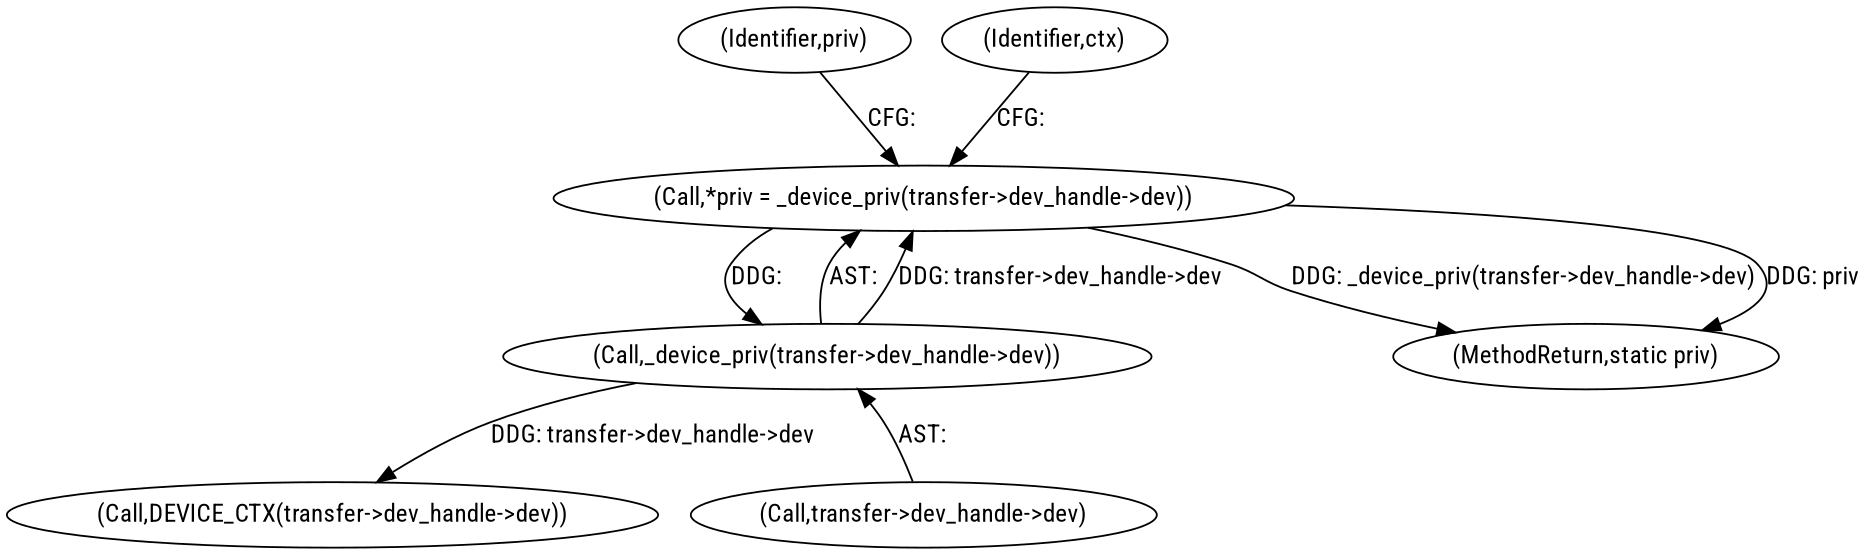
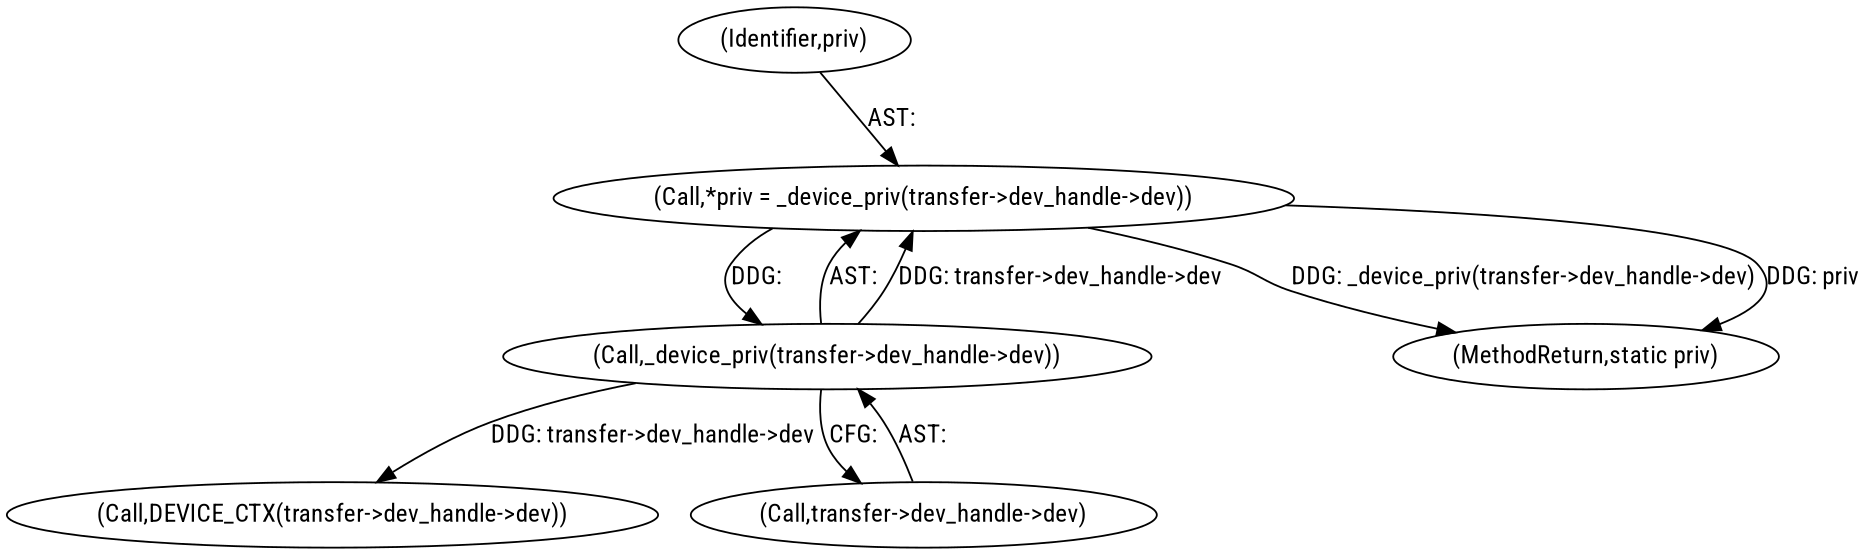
node "(Identifier,ctx)": removed
edge "(Identifier,priv)" -> "(Call,*priv = _device_priv(transfer->dev_handle->dev))": label "CFG: " -> "AST: "
edge "(Call,_device_priv(transfer->dev_handle->dev))" -> "(Call,transfer->dev_handle->dev)": added, label "CFG:"
